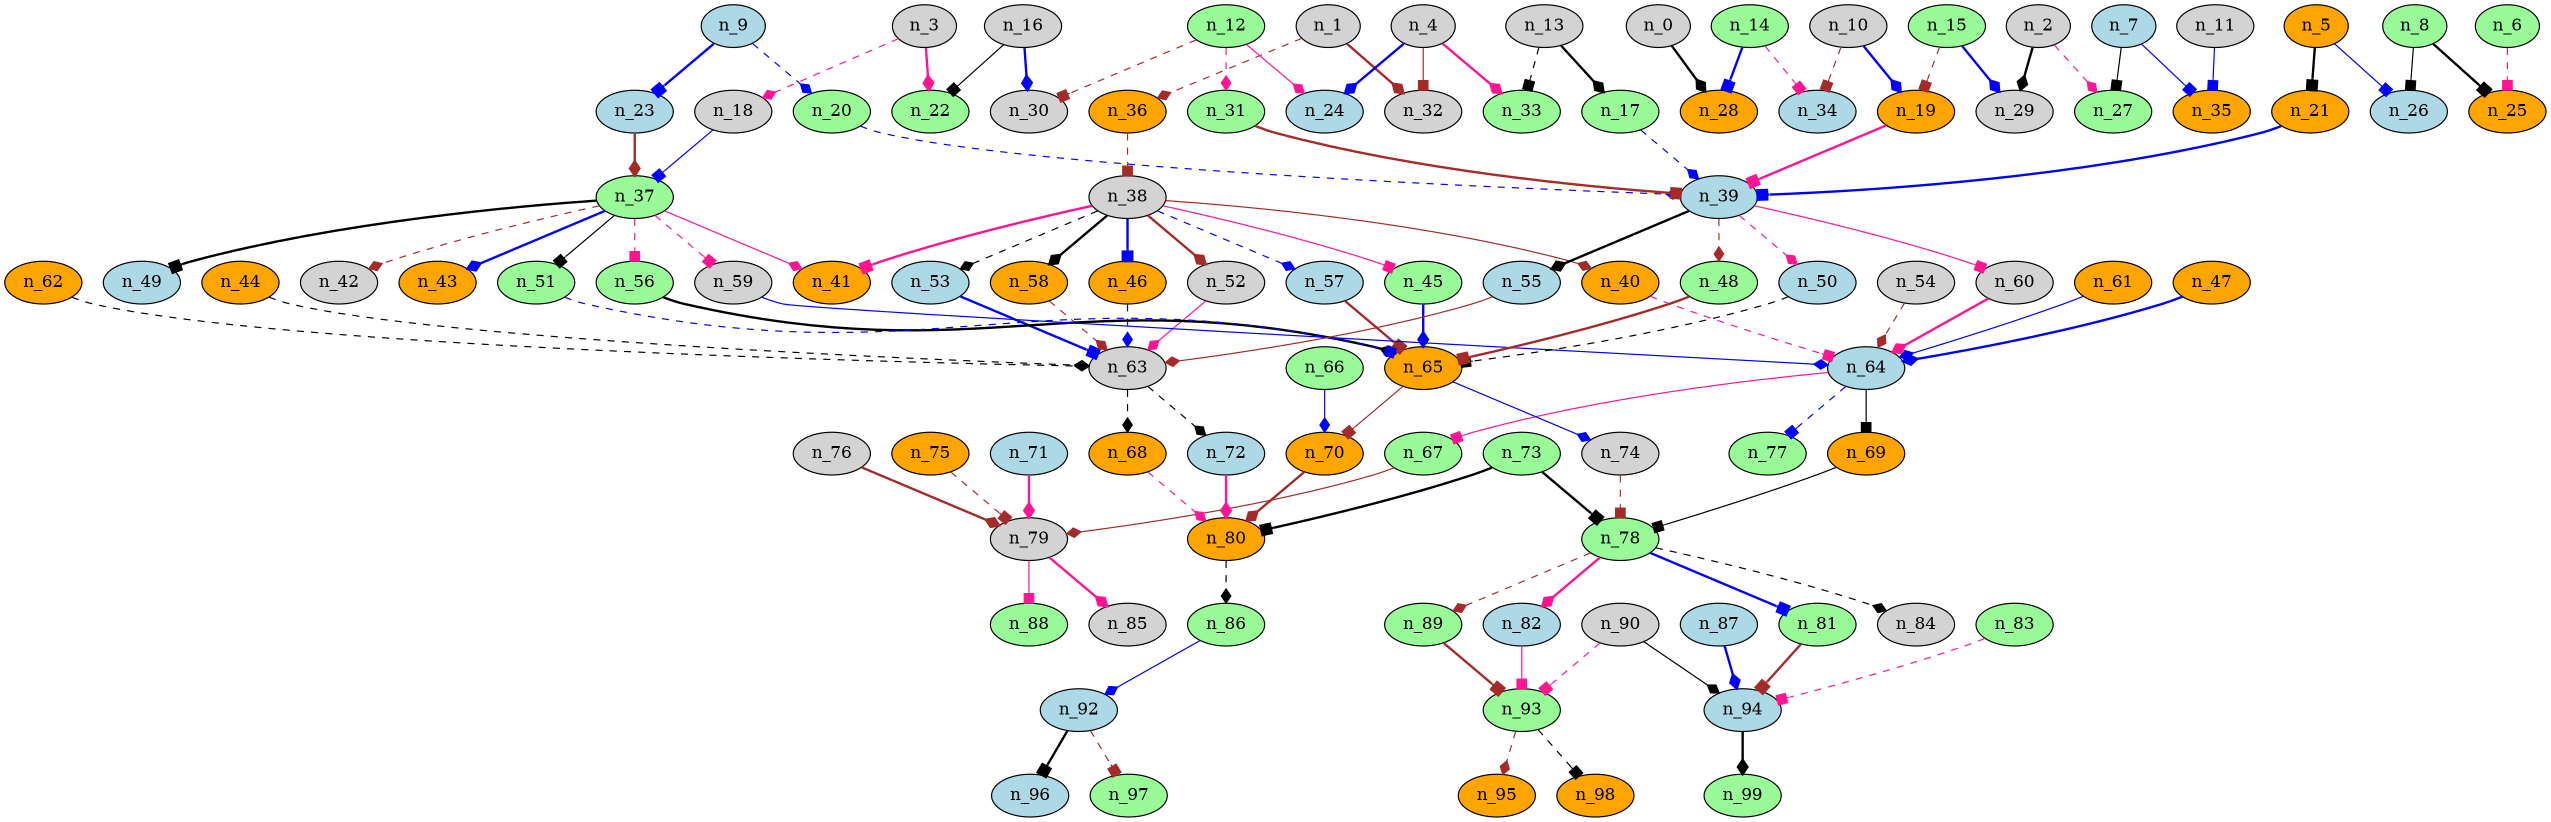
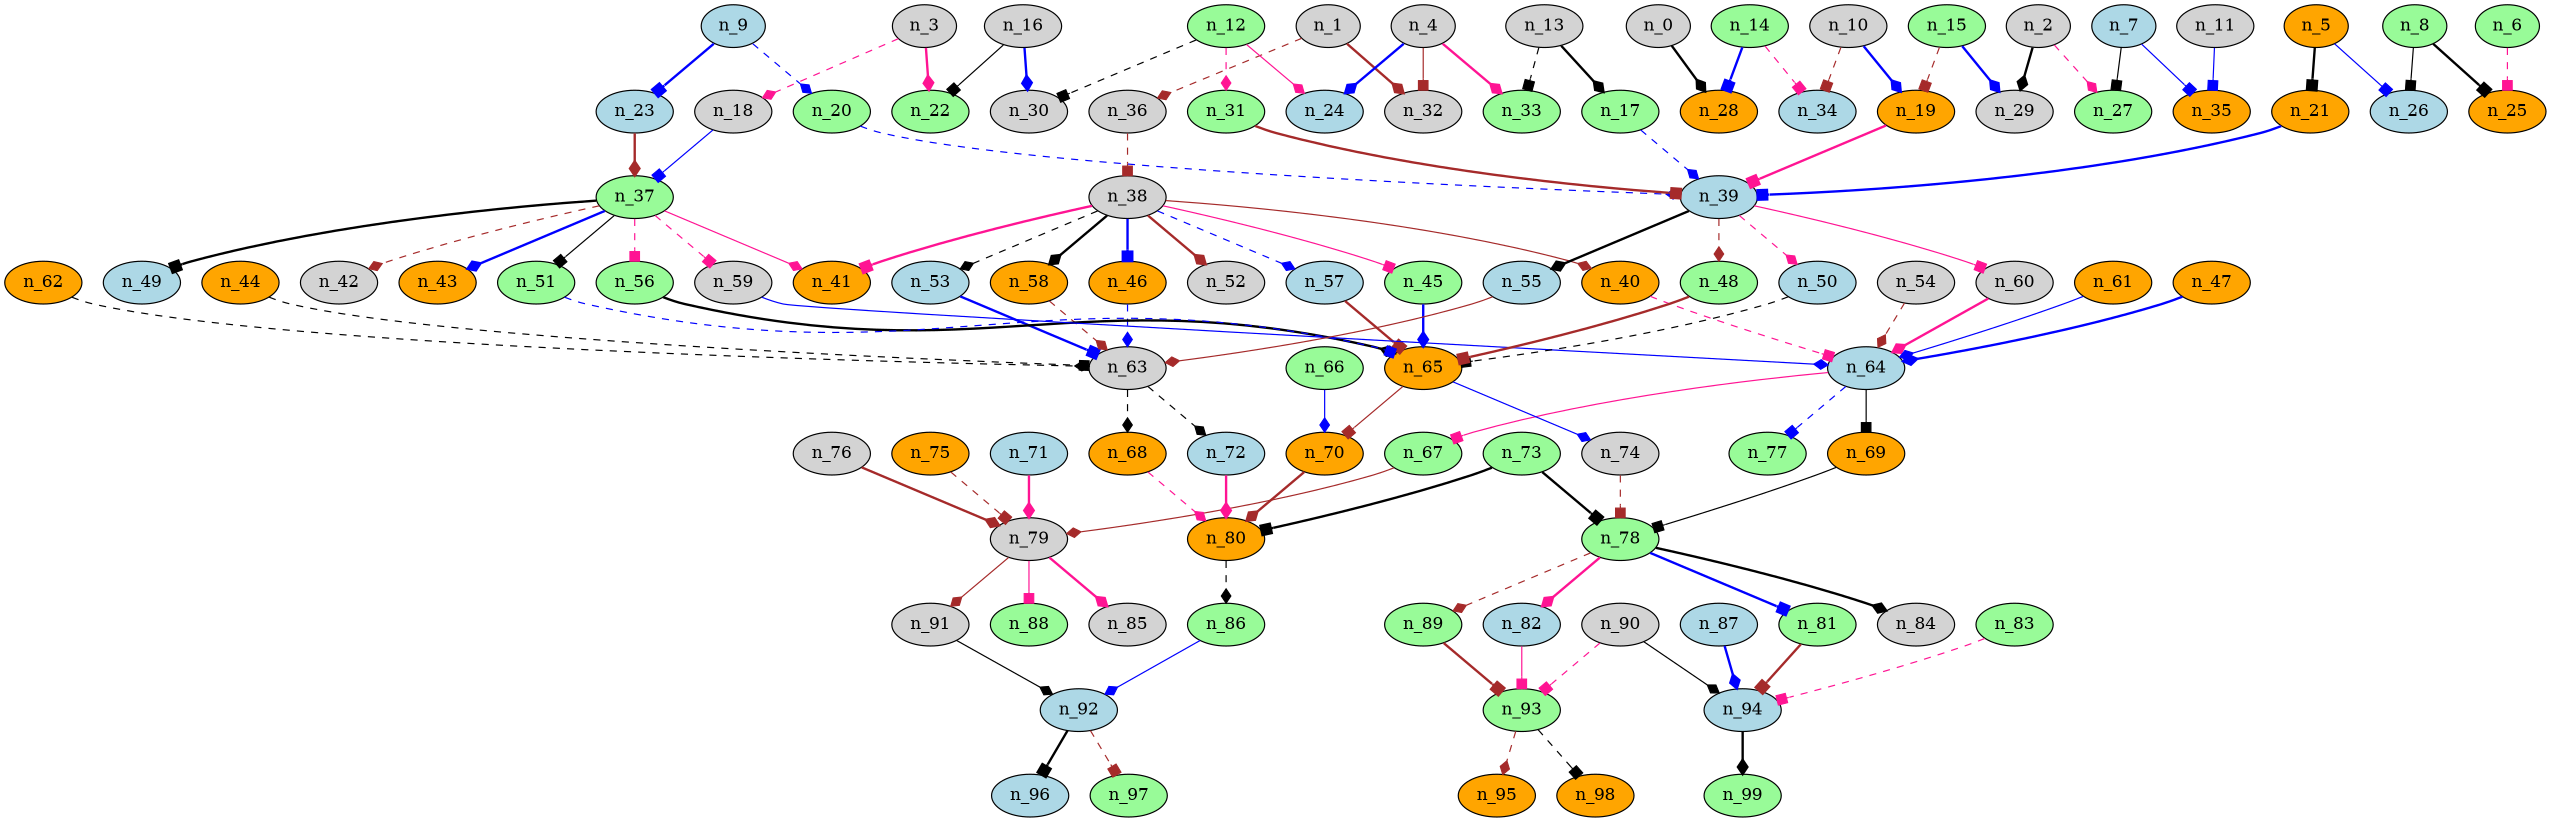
edge "n_12" -> "n_30": color brown -> black
node "n_36": fillcolor orange -> lightgrey
edge "n_52" -> "n_63": removed
edge "n_44" -> "n_63": arrowhead diamond -> box
edge "n_78" -> "n_84": style dashed -> bold
node "n_91": added
